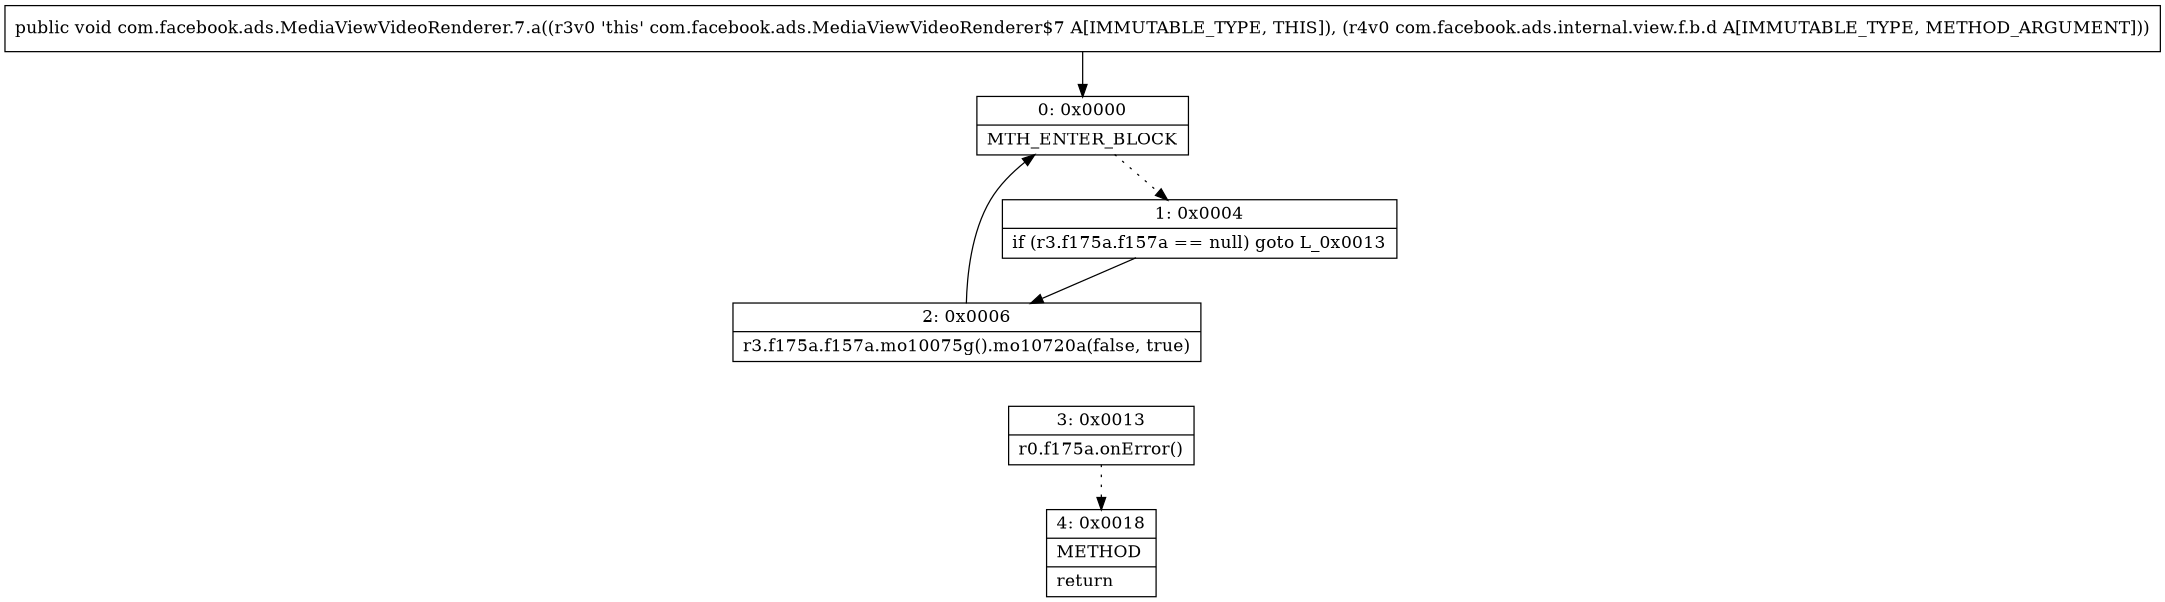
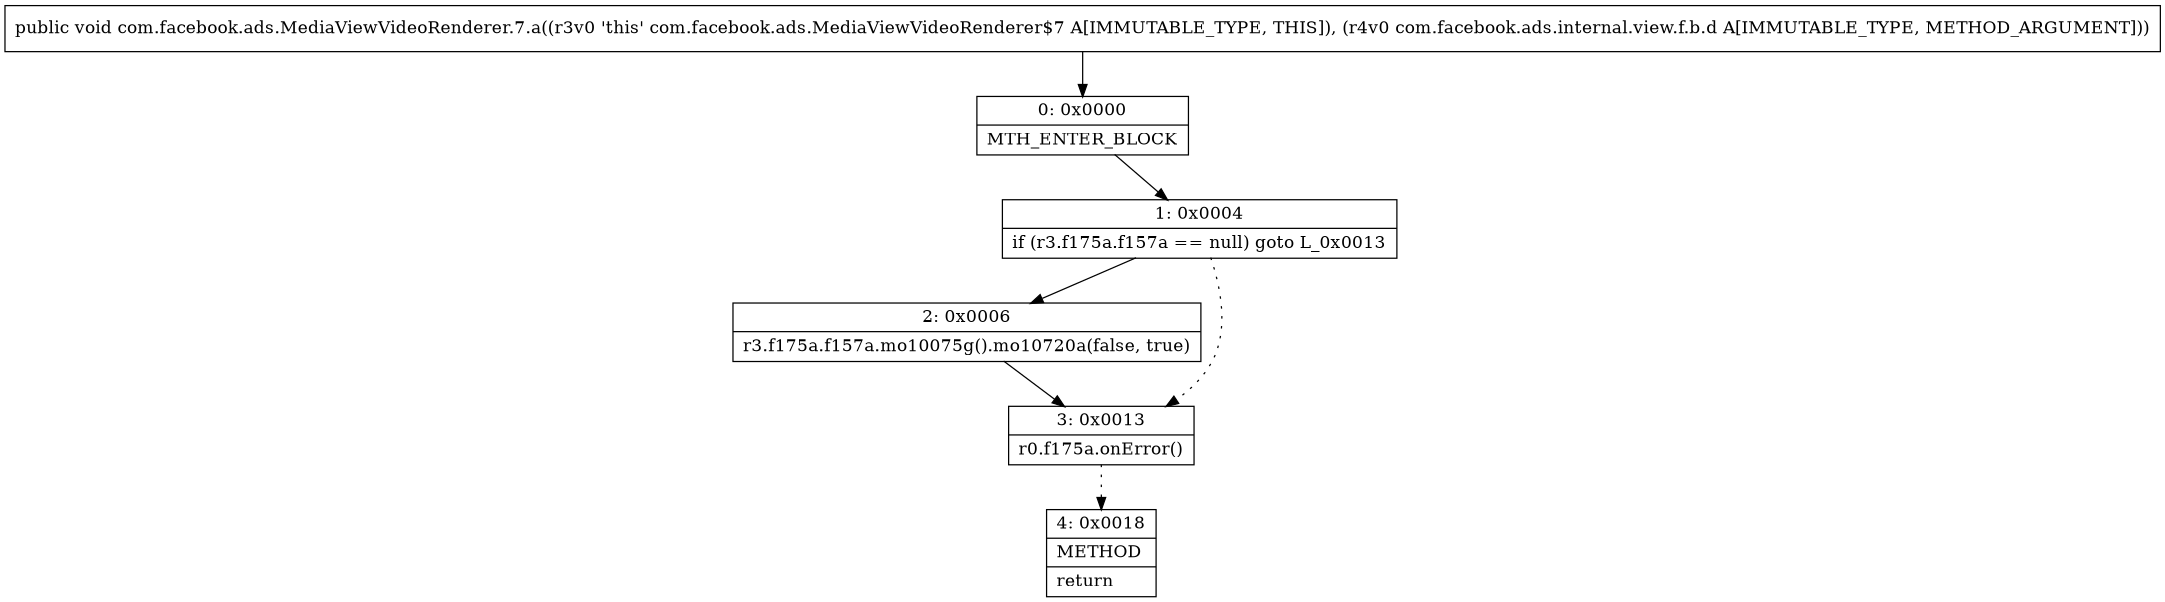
edge "0: 0x0000" -> "1: 0x0004": style dotted -> solid
edge "2: 0x0006" -> "0: 0x0000": now "2: 0x0006" -> "3: 0x0013"
edge "1: 0x0004" -> "3: 0x0013": added
